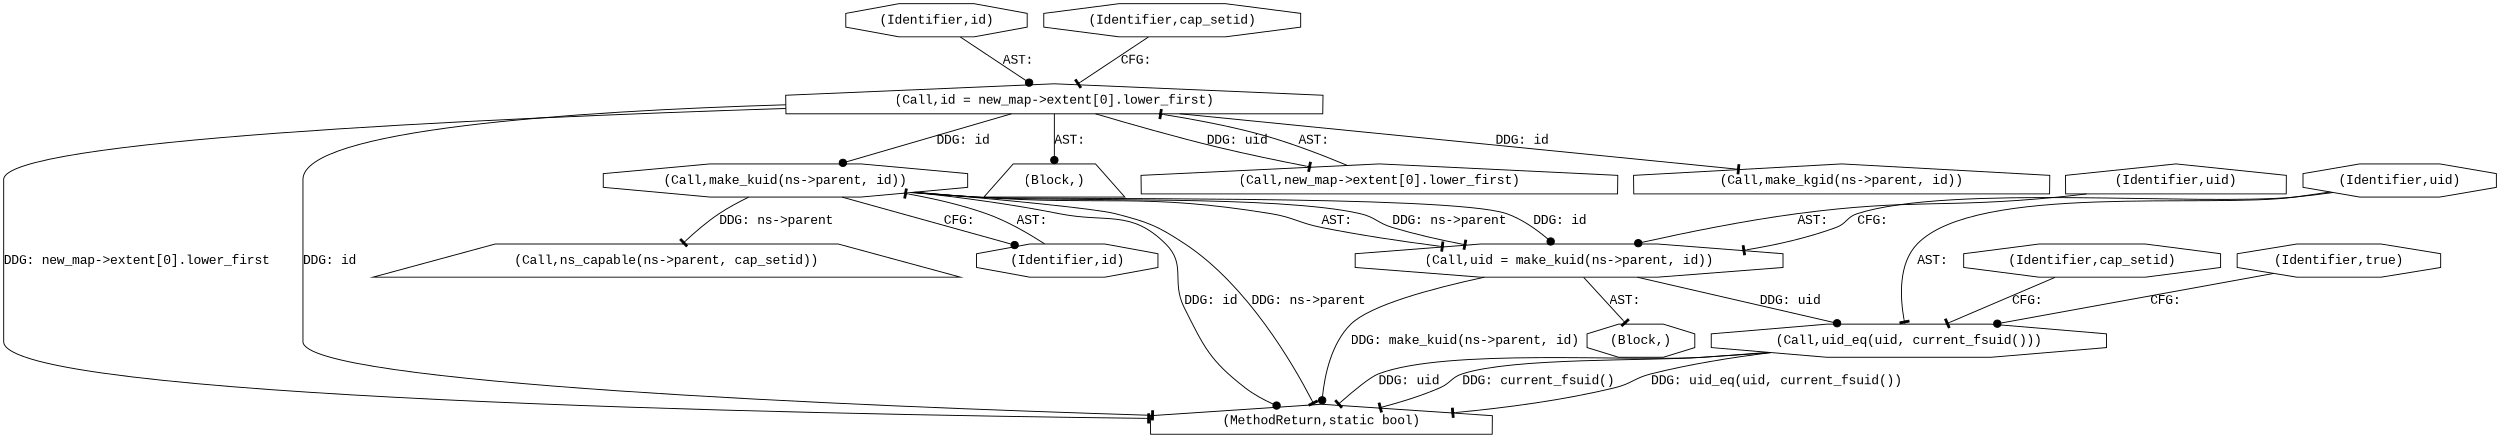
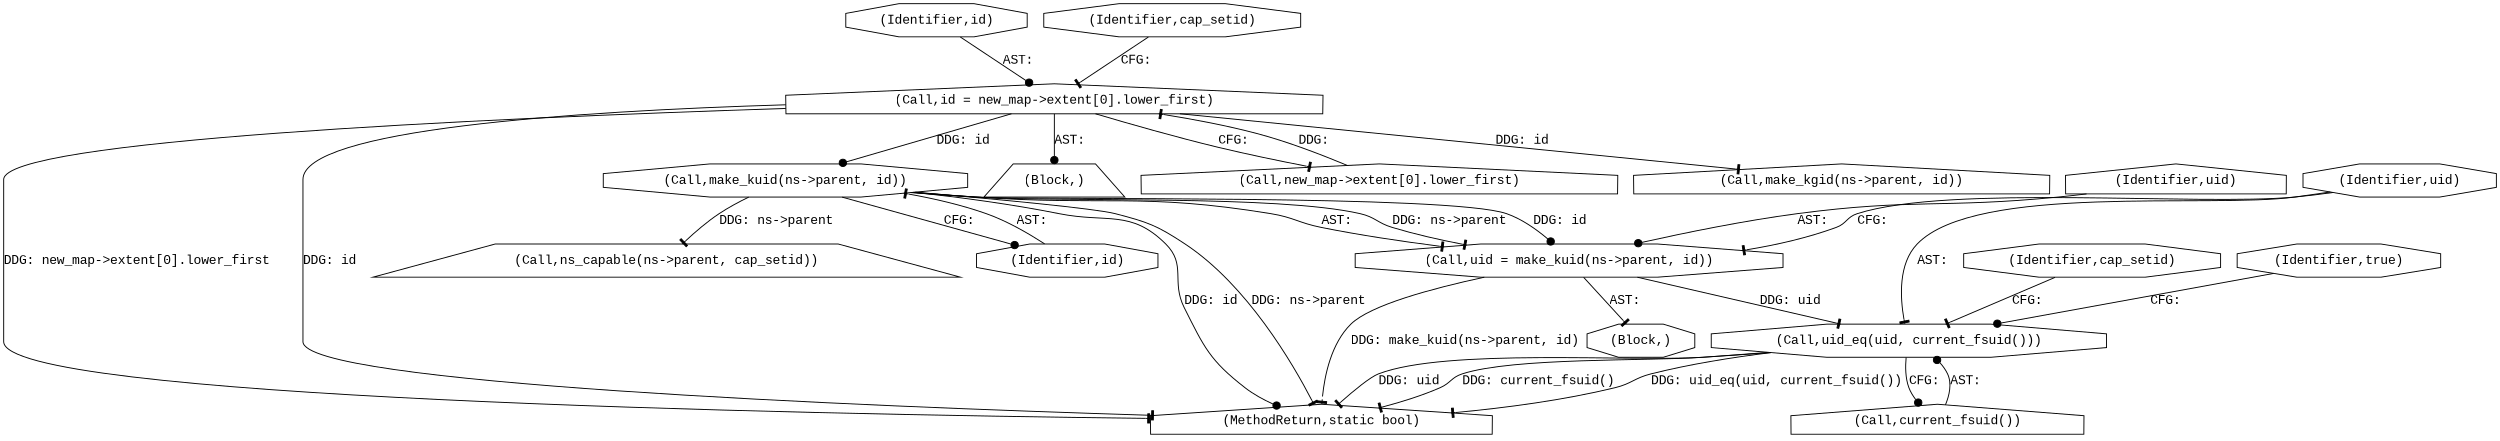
edge "(Call,id = new_map->extent[0].lower_first)" -> "(Call,new_map->extent[0].lower_first)": label "DDG: uid" -> "CFG: "
edge "(Call,new_map->extent[0].lower_first)" -> "(Call,id = new_map->extent[0].lower_first)": label "AST: " -> "DDG: "
edge "(Call,uid = make_kuid(ns->parent, id))" -> "(Call,uid_eq(uid, current_fsuid()))": arrowhead dot -> tee
edge "(Call,uid = make_kuid(ns->parent, id))" -> "(MethodReturn,static bool)": arrowhead dot -> tee
node "(Call,current_fsuid())": added
